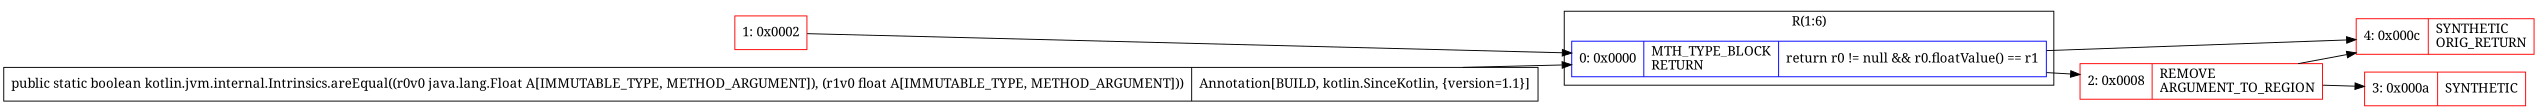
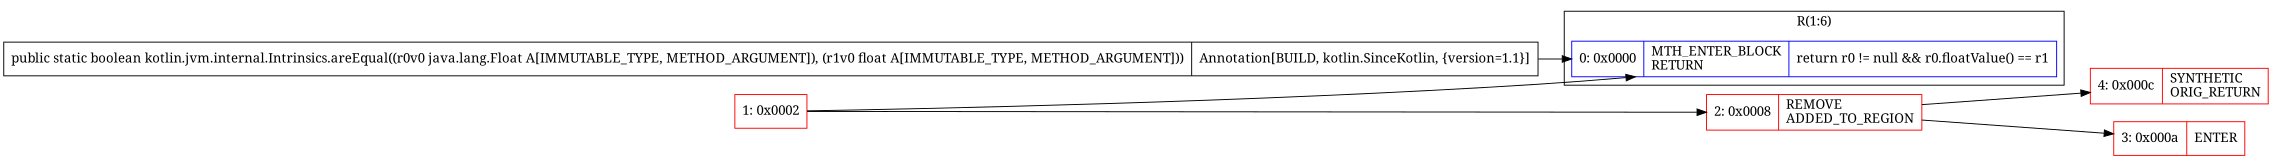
edge "0: 0x0000" -> "4: 0x000c": removed
node "0: 0x0000": text "MTH_TYPE_BLOCK" -> "MTH_ENTER_BLOCK"
edge "0: 0x0000" -> "2: 0x0008": now "1: 0x0002" -> "2: 0x0008"
node "2: 0x0008": text "ARGUMENT_TO_REGION" -> "ADDED_TO_REGION"
node "3: 0x000a": text "SYNTHETIC" -> "ENTER"
